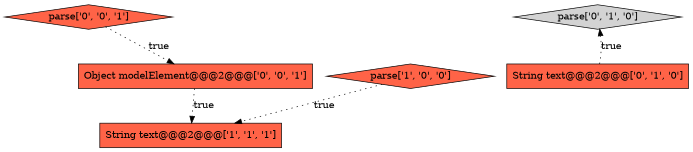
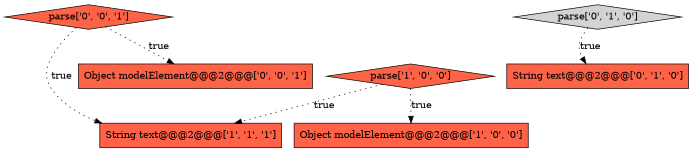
edge "String text@@@2@@@['0', '1', '0']" -> "parse['0', '1', '0']": reversed
edge "Object modelElement@@@2@@@['0', '0', '1']" -> "String text@@@2@@@['1', '1', '1']": now "parse['0', '0', '1']" -> "String text@@@2@@@['1', '1', '1']"
node "Object modelElement@@@2@@@['1', '0', '0']": added
